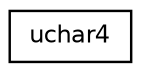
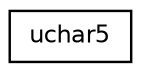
node "uchar4": label "uchar4" -> "uchar5"
